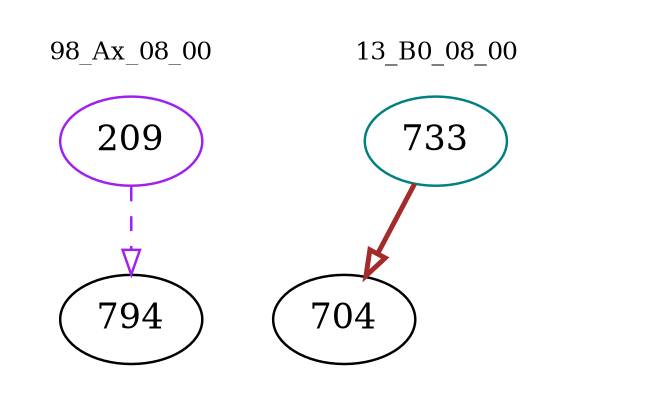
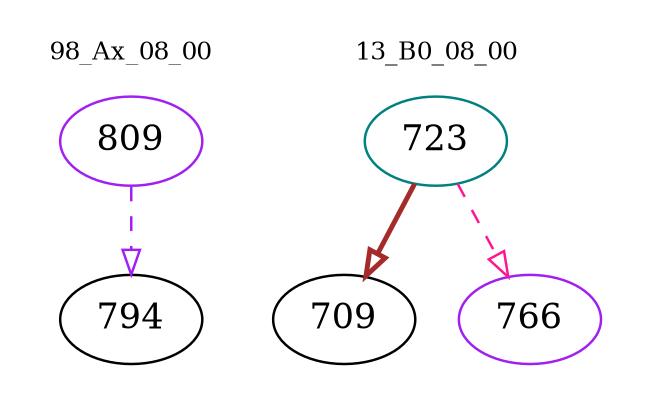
node "209": label "209" -> "809"
node "733": label "733" -> "723"
node "704": label "704" -> "709"
node "766": added
